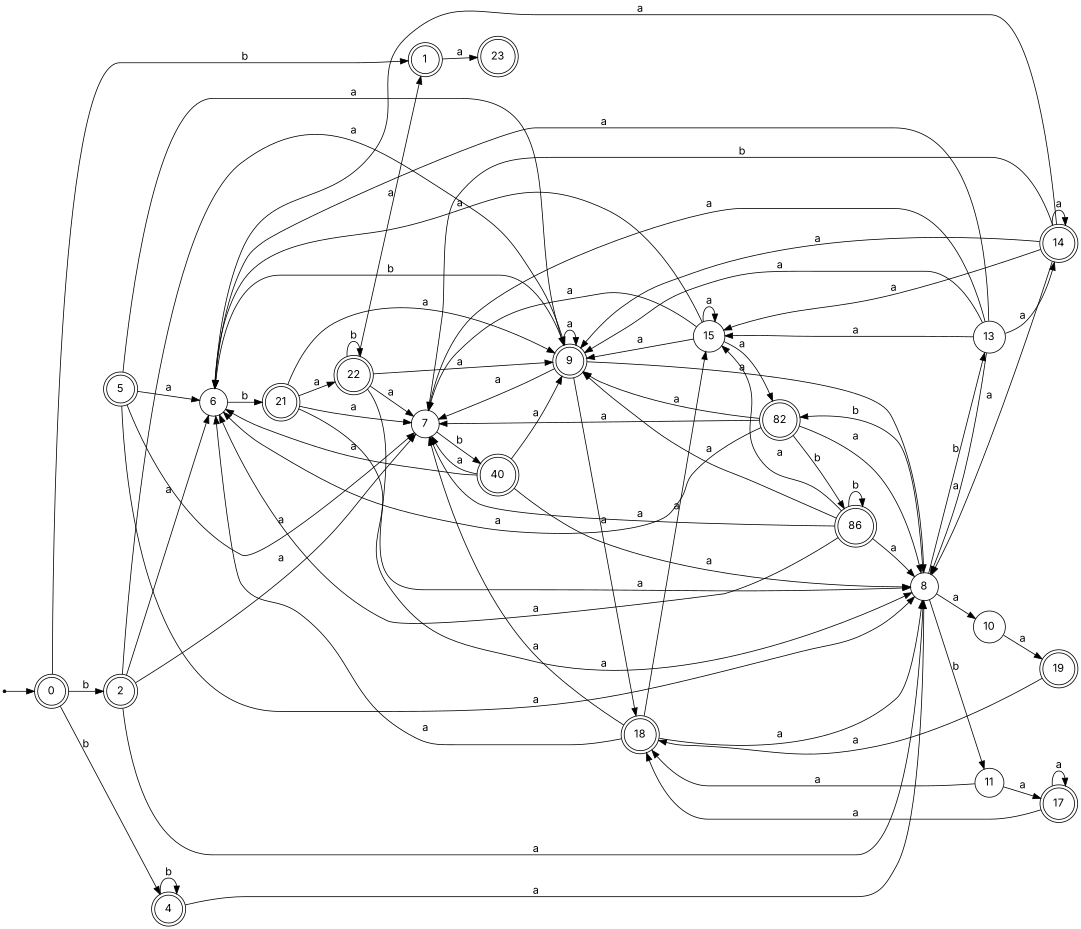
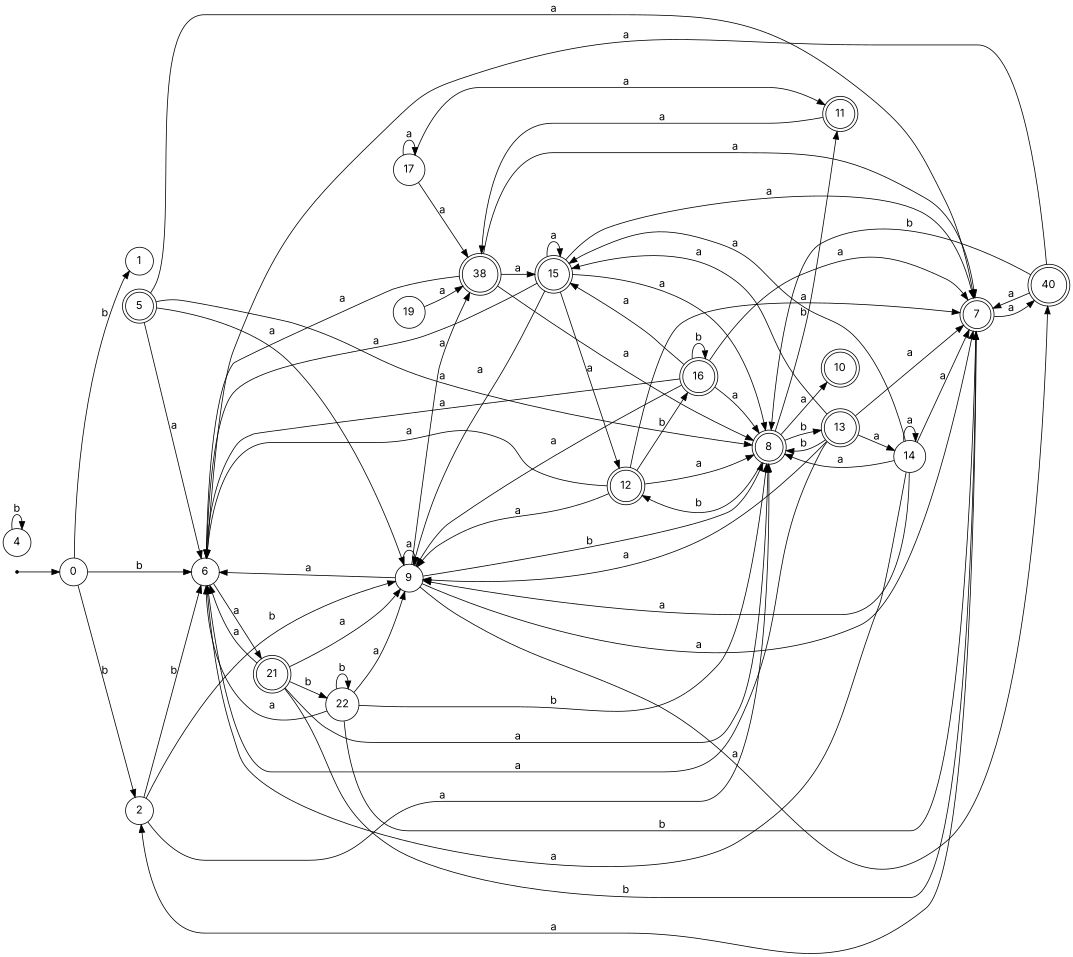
node "23": removed
node "1": shape doublecircle -> circle
edge "2" -> "9": label "a" -> "b"
edge "14" -> "7": label "b" -> "a"
edge "22" -> "1": now "22" -> "6"
node "14": shape doublecircle -> circle
edge "9" -> "6": label "b" -> "a"
node "15": shape circle -> doublecircle
node "13": shape circle -> doublecircle
node "9": shape doublecircle -> circle
edge "9" -> "8": label "a" -> "b"
node "22": shape doublecircle -> circle
edge "21" -> "22": label "a" -> "b"
edge "22" -> "7": label "a" -> "b"
edge "6" -> "21": label "b" -> "a"
edge "21" -> "7": label "a" -> "b"
node "82": label "82" -> "12"
node "7": shape circle -> doublecircle
edge "40" -> "9": reversed
edge "7" -> "40": label "b" -> "a"
edge "13" -> "8": label "a" -> "b"
edge "2" -> "6": label "a" -> "b"
node "86": label "86" -> "16"
edge "40" -> "8": label "a" -> "b"
edge "2" -> "7": reversed
edge "22" -> "8": label "a" -> "b"
node "8": shape circle -> doublecircle
node "10": shape circle -> doublecircle
edge "21" -> "6": added, label "a"
edge "10" -> "19": removed, label "a"
node "19": shape doublecircle -> circle
node "0": shape doublecircle -> circle
node "2": shape doublecircle -> circle
node "18": label "18" -> "38"
node "11": shape circle -> doublecircle
edge "11" -> "17": reversed
edge "0" -> "4": now "0" -> "6"
node "17": shape doublecircle -> circle
edge "4" -> "8": now "15" -> "8"
node "4": shape doublecircle -> circle
